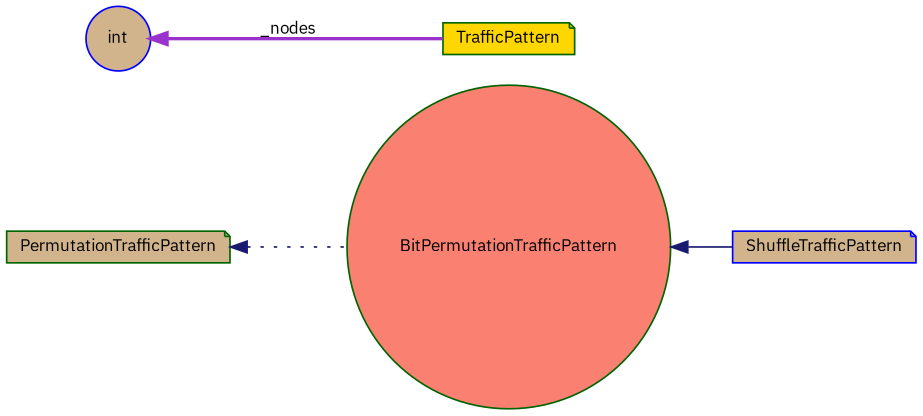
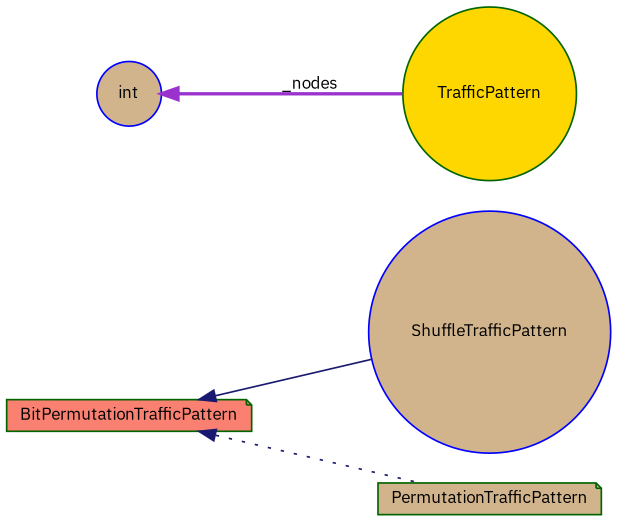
node "TrafficPattern": shape note -> circle
edge "BitPermutationTrafficPattern" -> "PermutationTrafficPattern": reversed
node "BitPermutationTrafficPattern": shape circle -> note
node "ShuffleTrafficPattern": shape note -> circle
